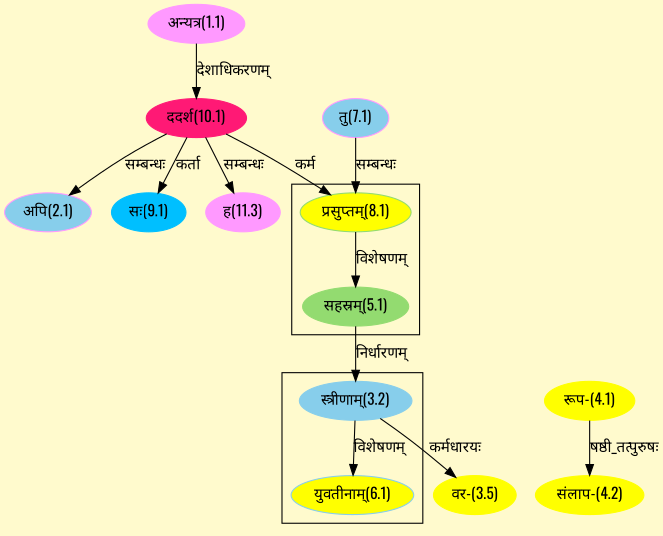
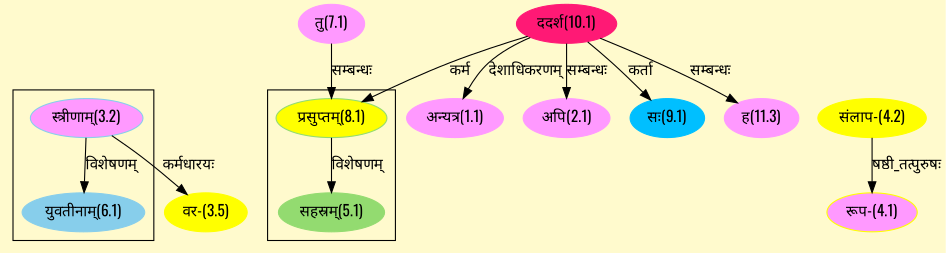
edge "अन्यत्र(1.1)" -> "ददर्श(10.1)": reversed
node "तु(7.1)": fillcolor #87ceeb -> #ff99ff
node "अपि(2.1)": fillcolor #87ceeb -> #ff99ff
edge "सहस्रम्(5.1)" -> "स्त्रीणाम्(3.2)": removed, label "निर्धारणम्"
node "स्त्रीणाम्(3.2)": fillcolor #87ceeb -> #ff99ff
node "रूप-(4.1)": fillcolor #ffff00 -> #ff99ff
edge "रूप-(4.1)" -> "संलाप-(4.2)": reversed
node "युवतीनाम्(6.1)": fillcolor #ffff00 -> #87ceeb
